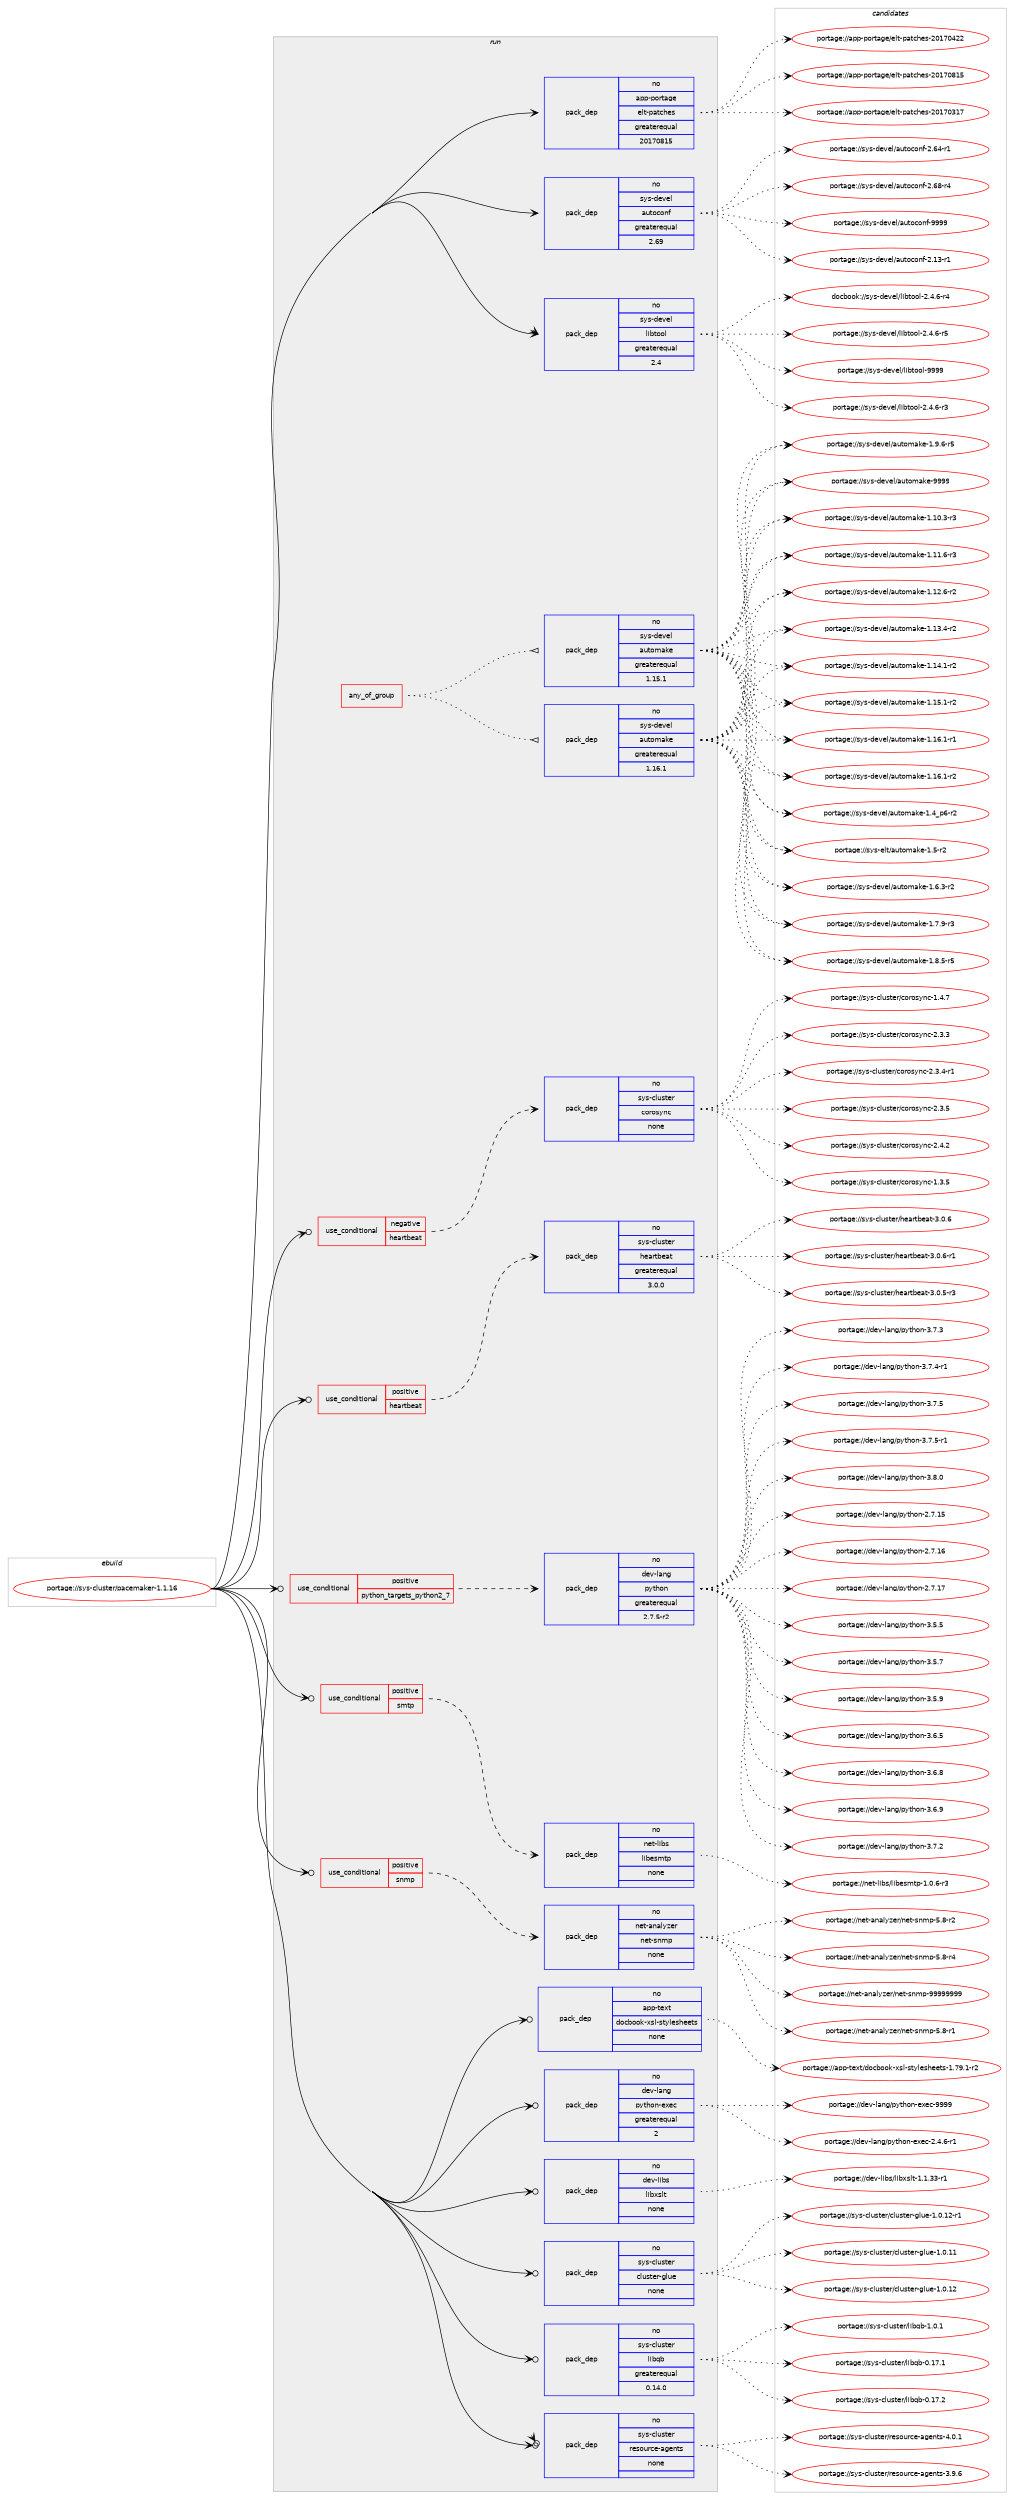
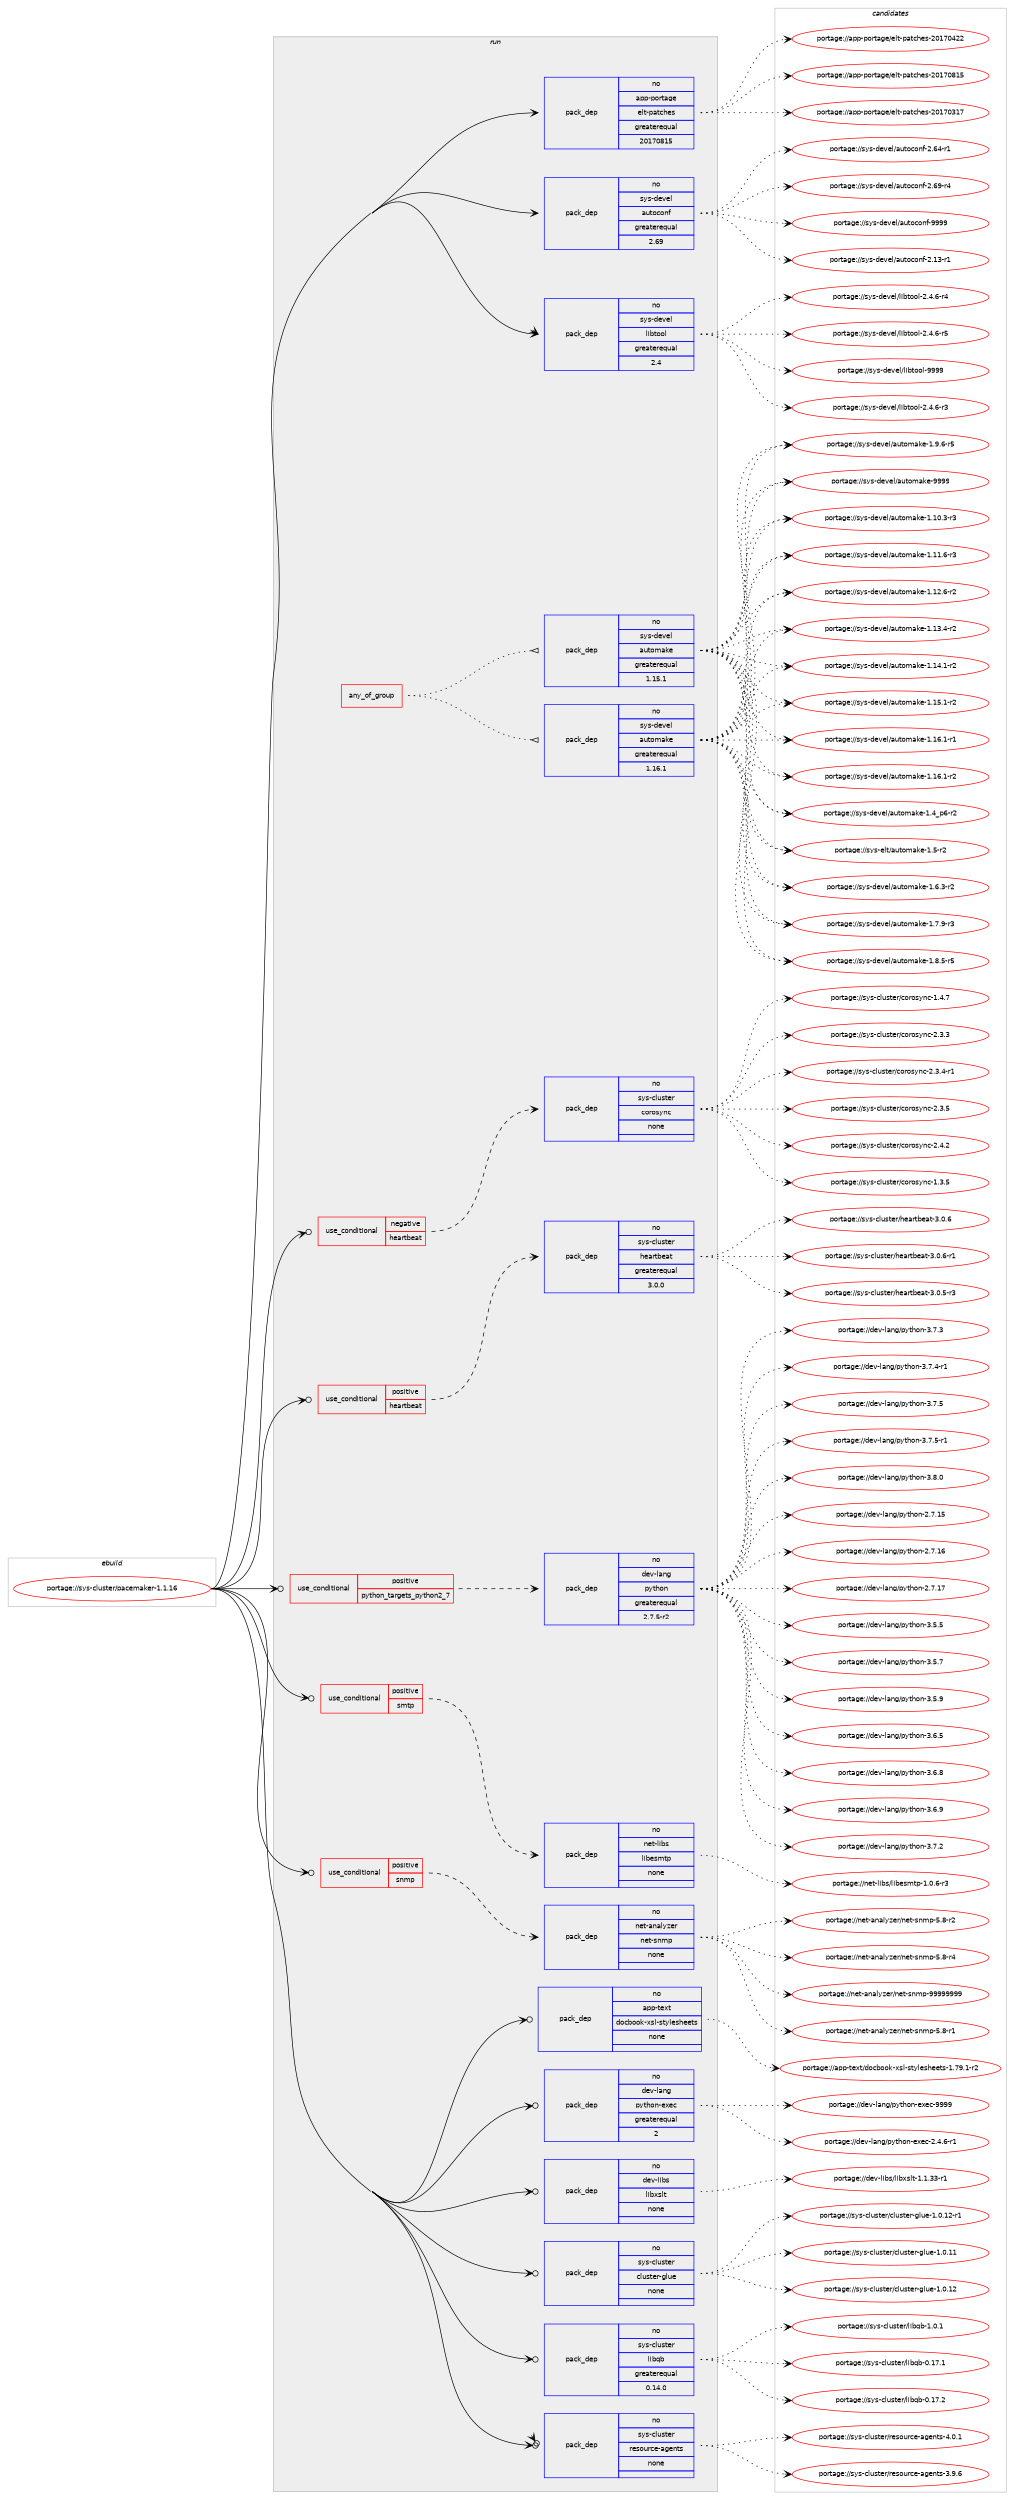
node "portage://sys-devel/autoconf-2.68-r4": label "portage://sys-devel/autoconf-2.68-r4" -> "portage://sys-devel/autoconf-2.69-r4"
node "docbook://sys-devel/libtool-2.4.6-r4": label "docbook://sys-devel/libtool-2.4.6-r4" -> "portage://sys-devel/libtool-2.4.6-r4"
